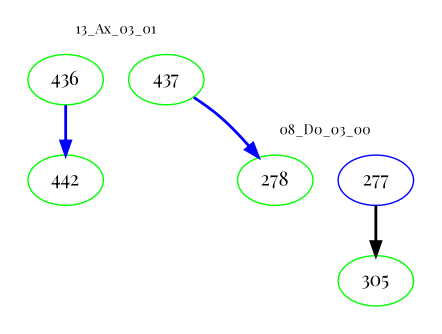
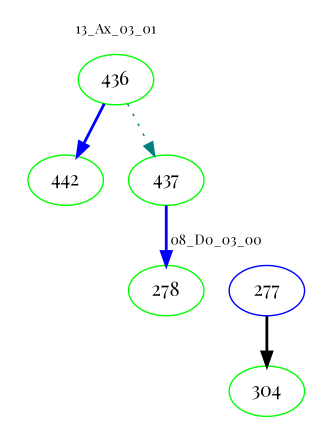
edge "436" -> "437": added
node "305": label "305" -> "304"
